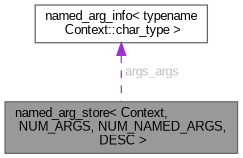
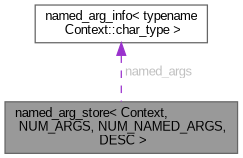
edge "named_arg_store< Context, NUM_ARGS, NUM_NAMED_ARGS, DESC >" -> "named_arg_info< typename Context::char_type >": label " args_args" -> " named_args"
